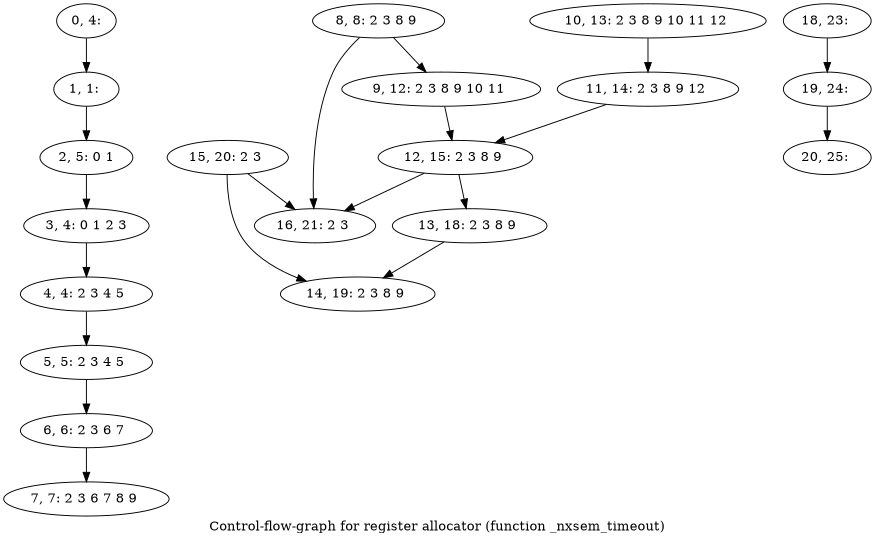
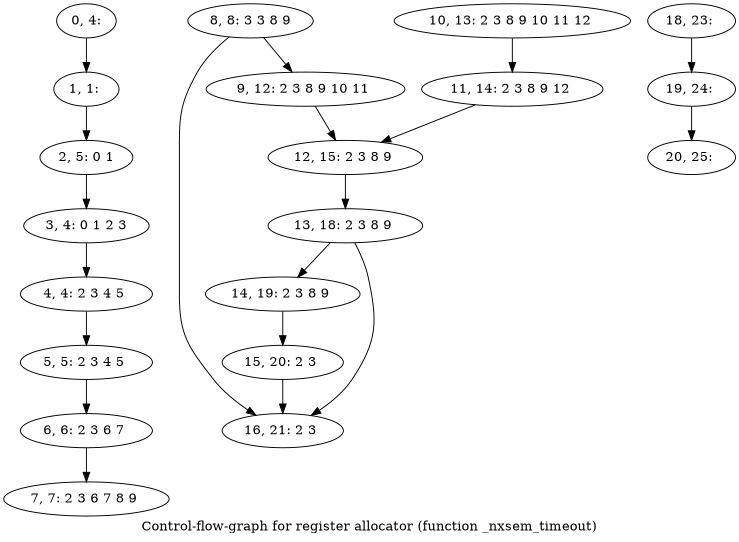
node "8, 8: 2 3 8 9": label "8, 8: 2 3 8 9" -> "8, 8: 3 3 8 9"
edge "12, 15: 2 3 8 9" -> "16, 21: 2 3": now "13, 18: 2 3 8 9" -> "16, 21: 2 3"
edge "15, 20: 2 3" -> "14, 19: 2 3 8 9": reversed
